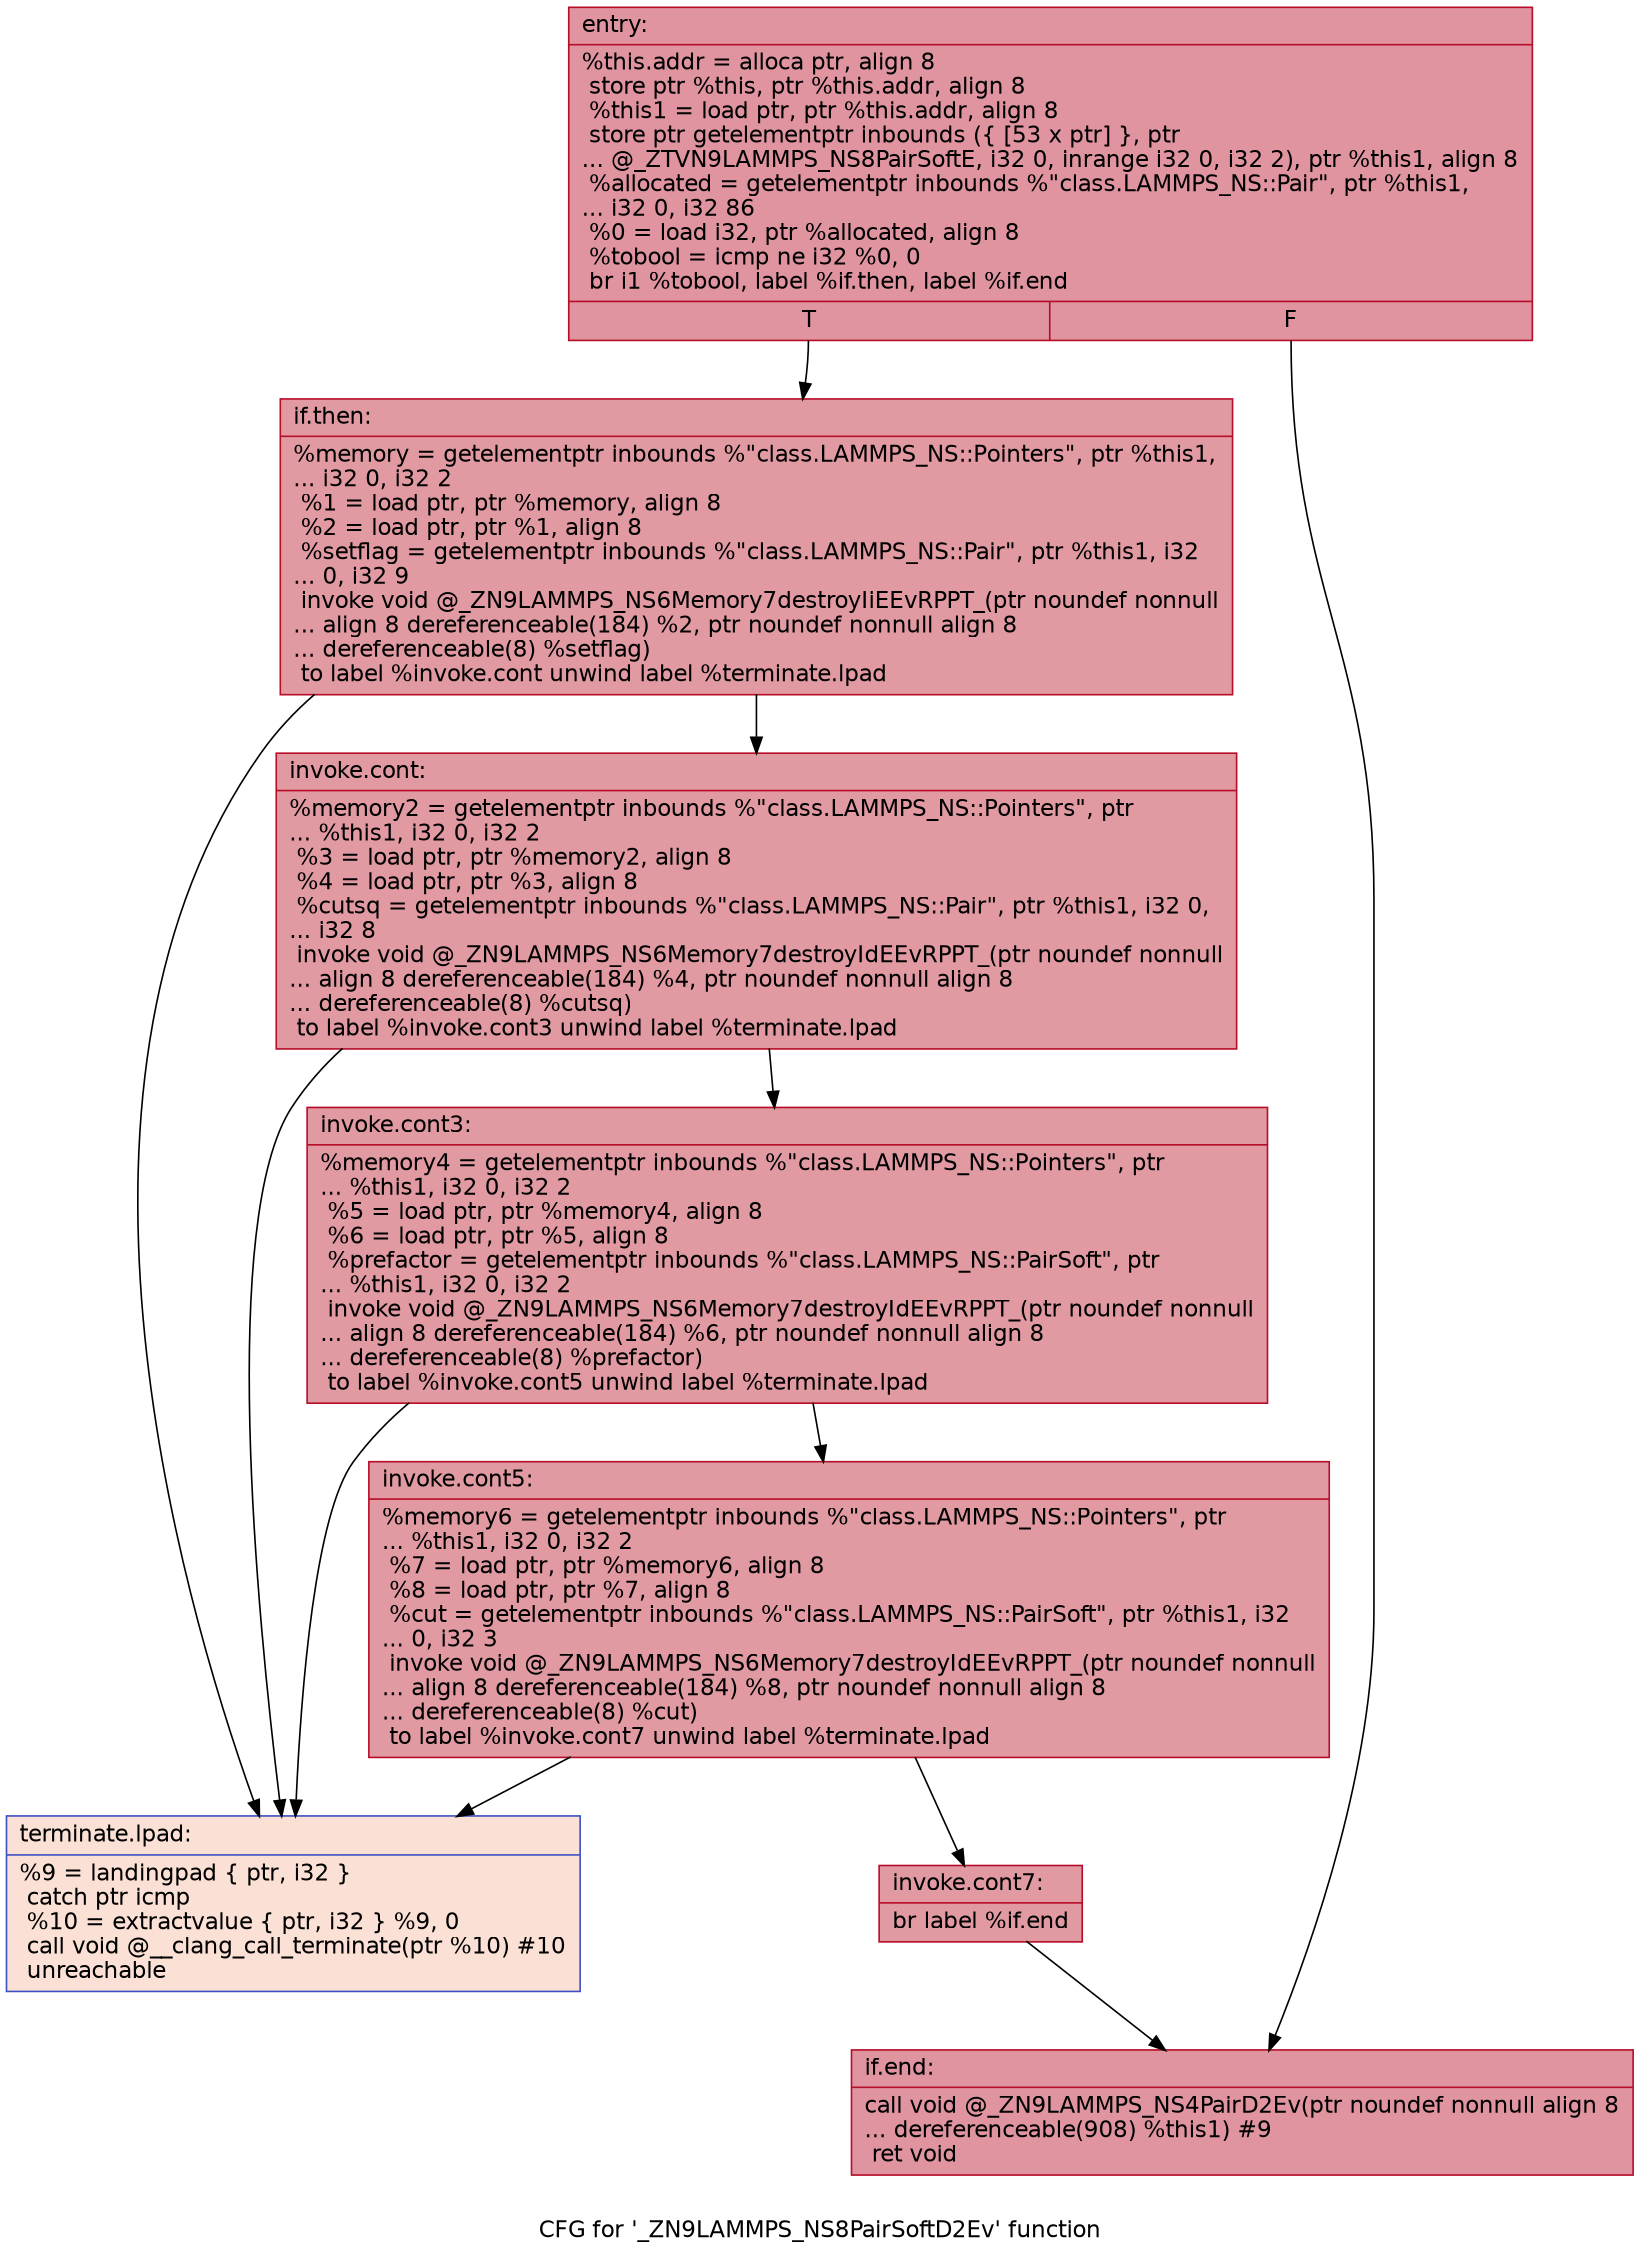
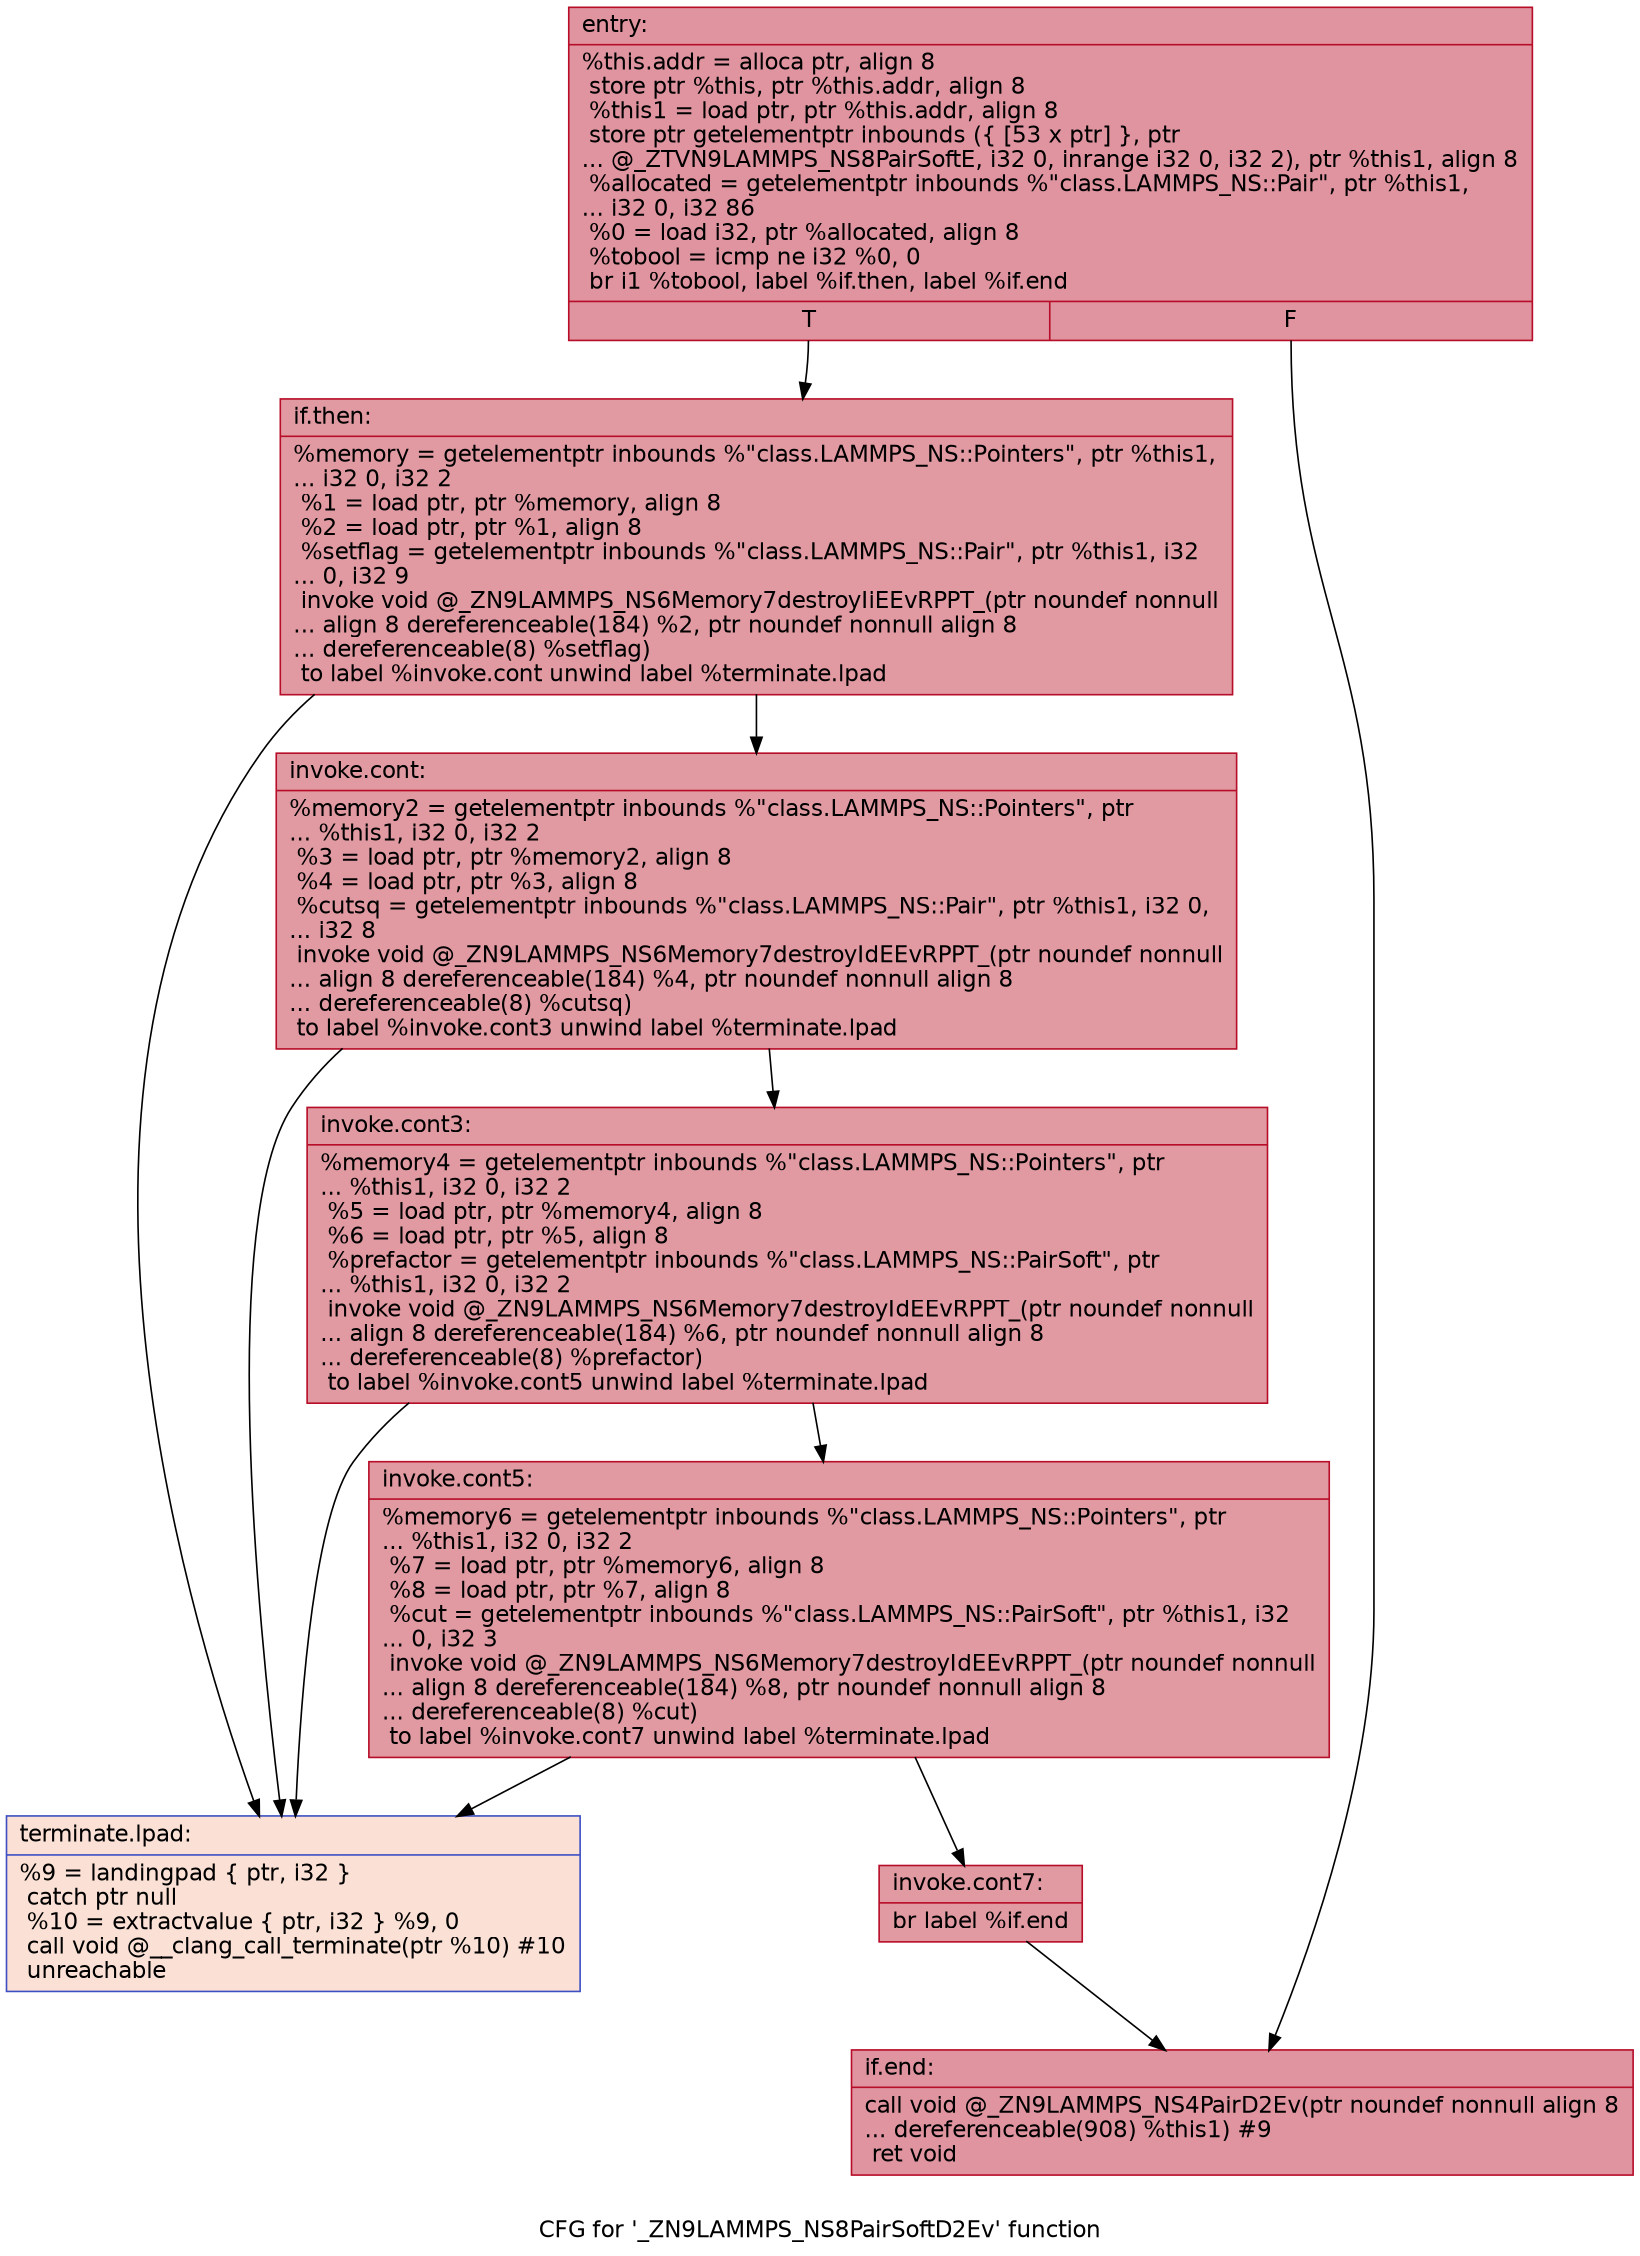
node "terminate.lpad:": text "catch ptr icmp" -> "catch ptr null"
